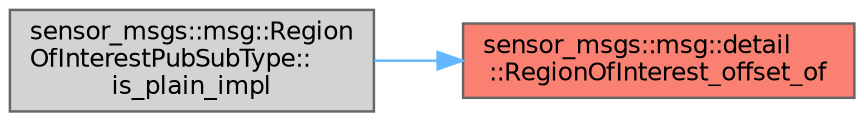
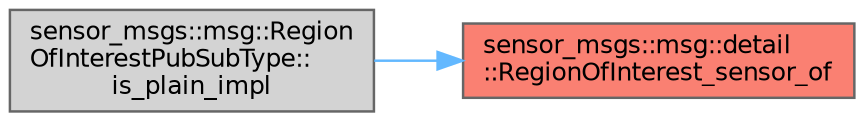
node "sensor_msgs::msg::detail ::RegionOfInterest_offset_of": label "sensor_msgs::msg::detail ::RegionOfInterest_offset_of" -> "sensor_msgs::msg::detail ::RegionOfInterest_sensor_of"
